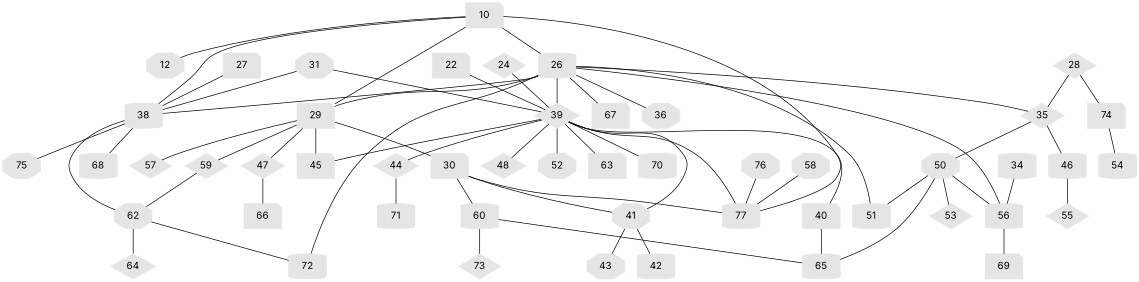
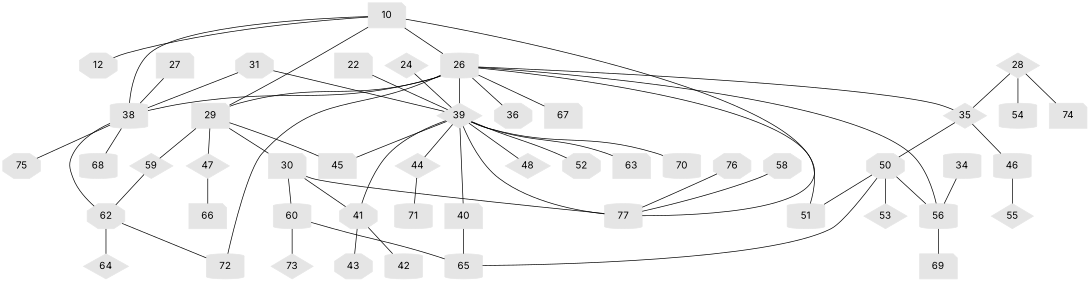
edge "74" -- "54": now "28" -- "54"
node "57": removed
